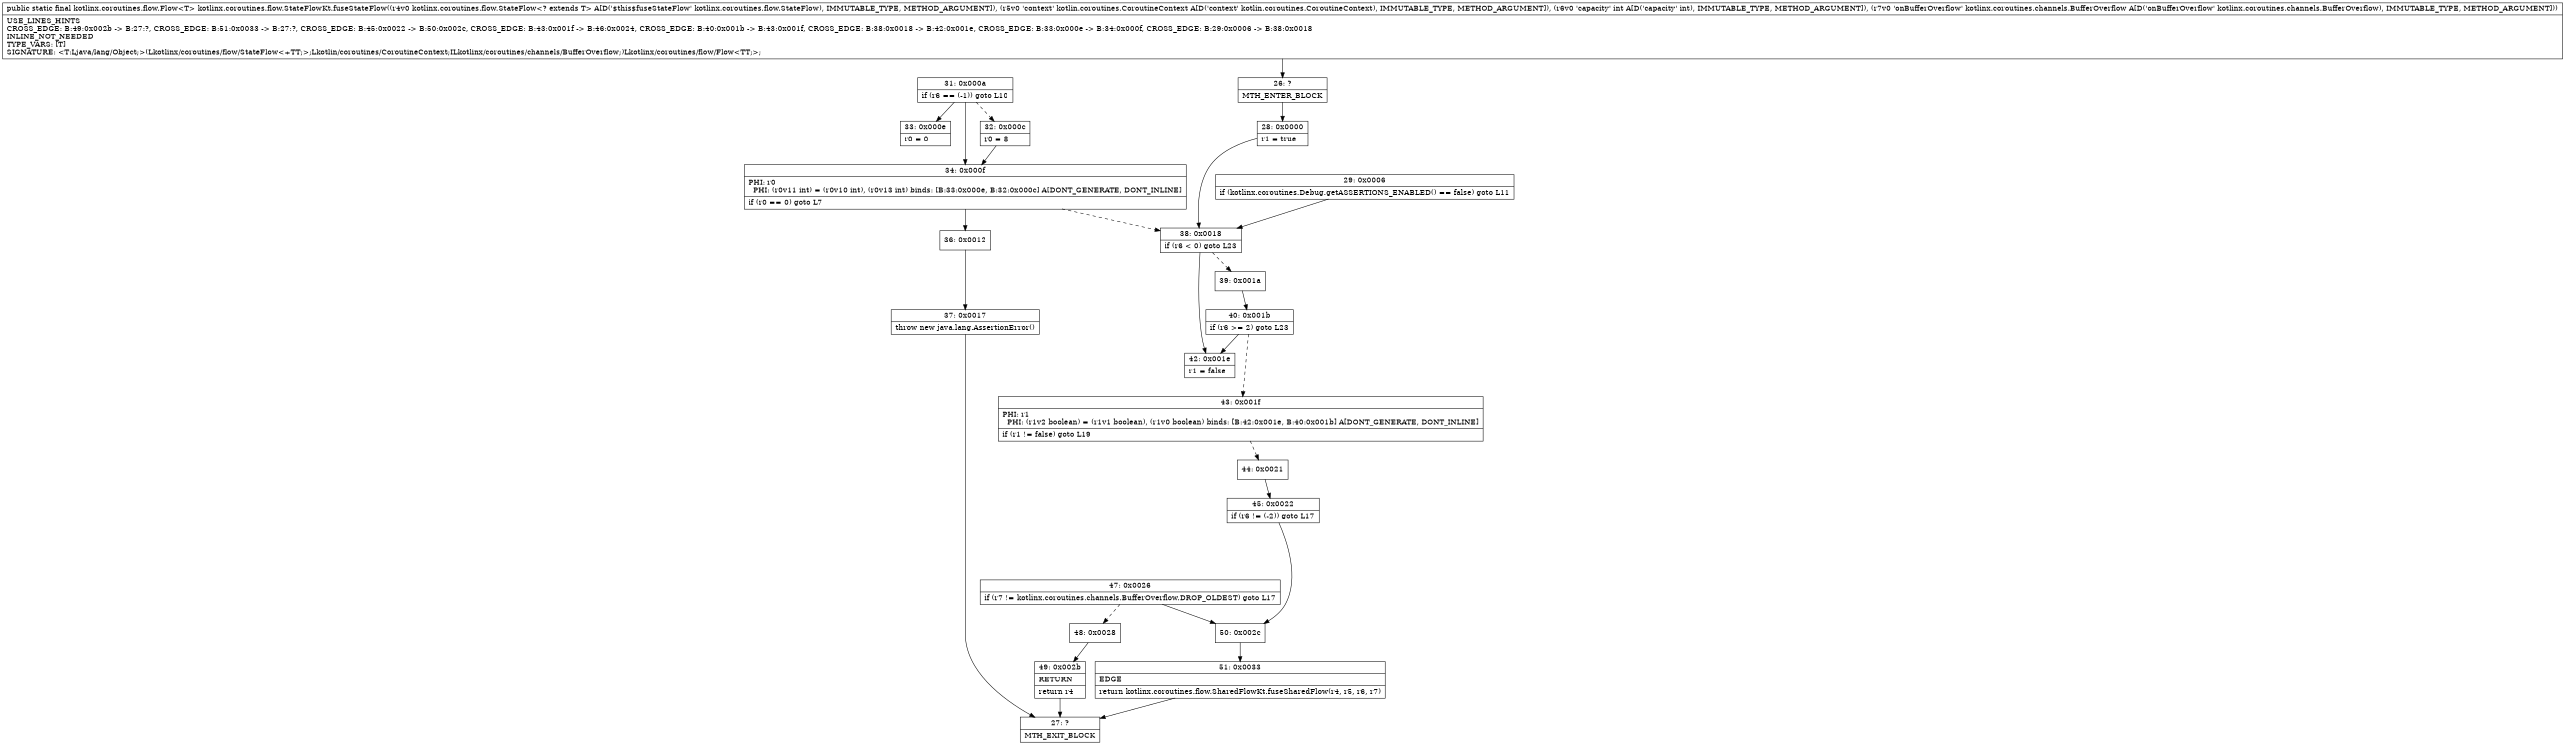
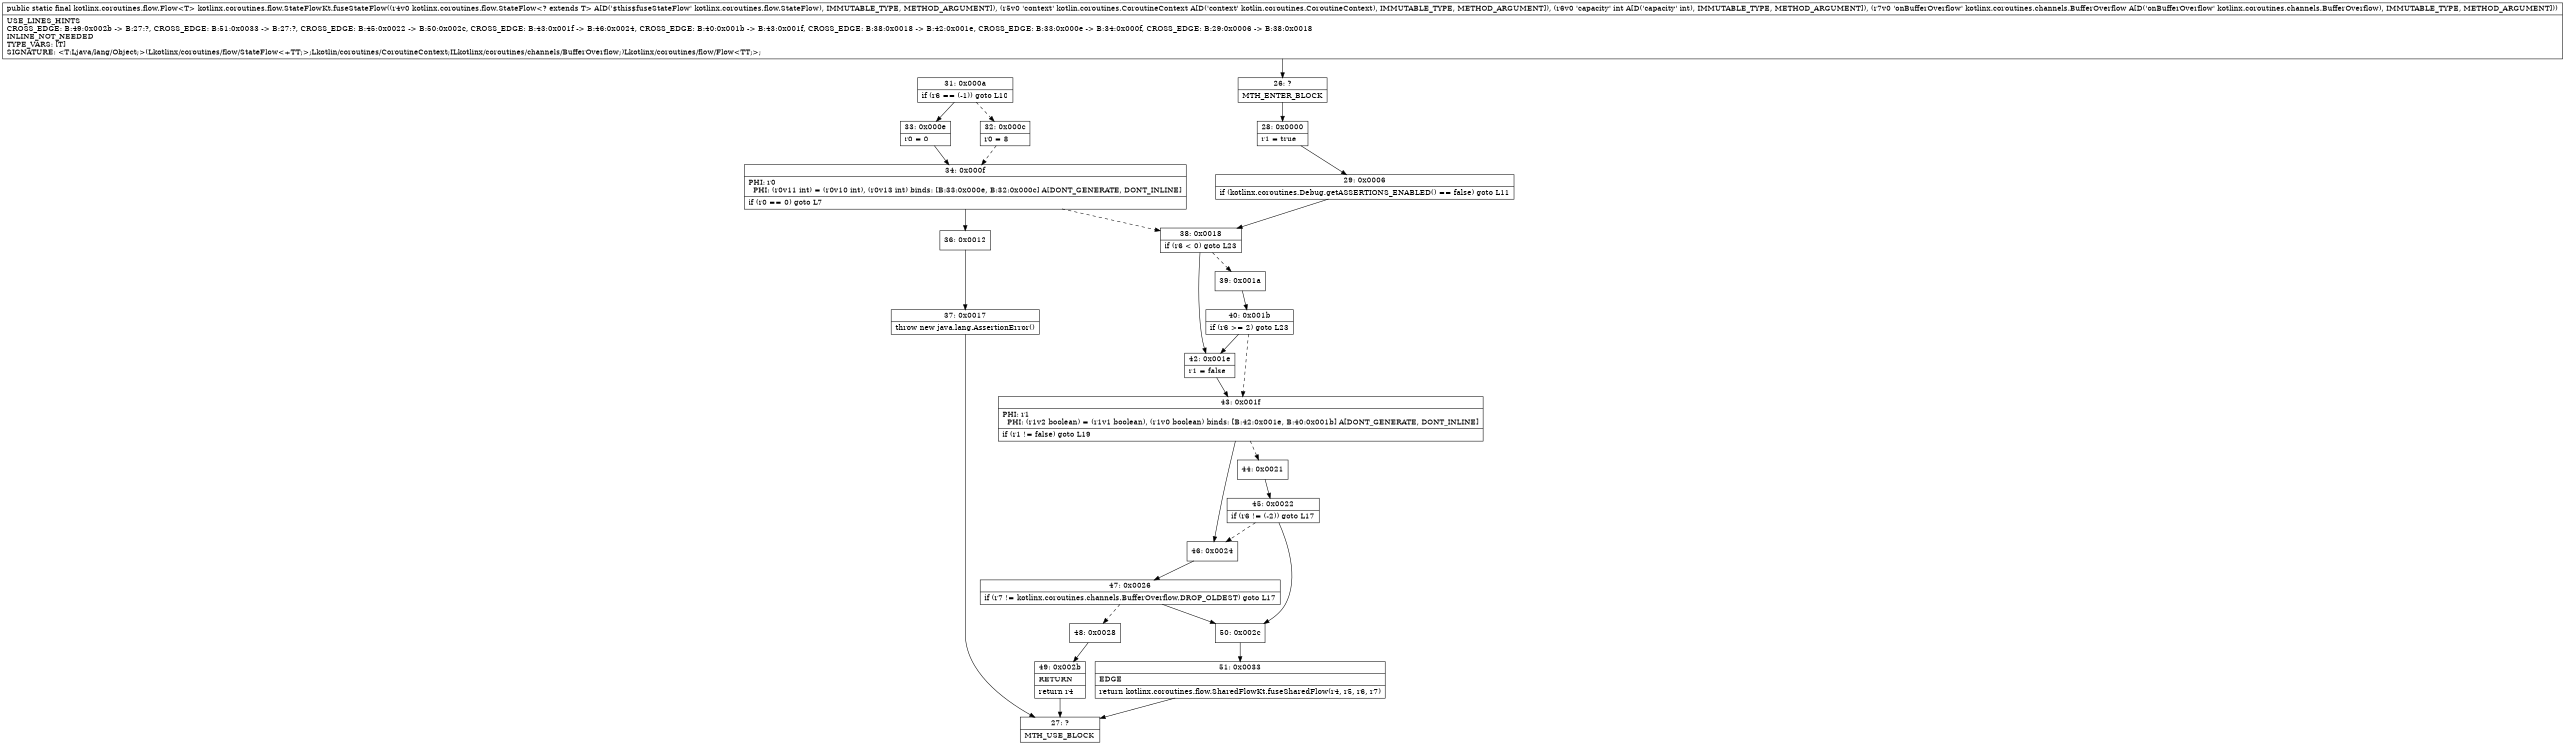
edge "31: 0x000a" -> "34: 0x000f": now "33: 0x000e" -> "34: 0x000f"
edge "32: 0x000c" -> "34: 0x000f": style solid -> dashed
edge "28: 0x0000" -> "38: 0x0018": now "28: 0x0000" -> "29: 0x0006"
edge "42: 0x001e" -> "43: 0x001f": added
node "46: 0x0024": added
node "27: ?": text "MTH_EXIT_BLOCK" -> "MTH_USE_BLOCK"
